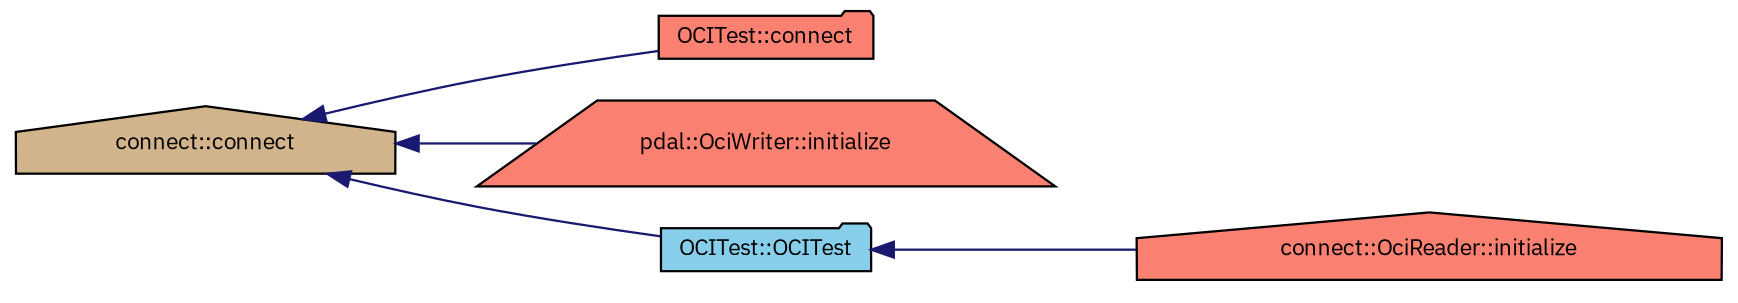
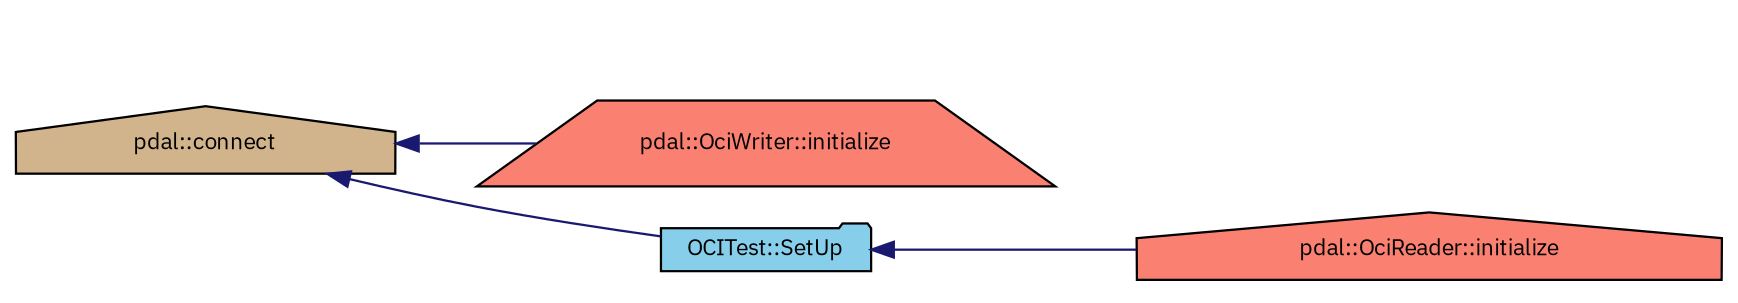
node "OCITest::connect": removed
node "connect::connect": label "connect::connect" -> "pdal::connect"
node "OCITest::OCITest": label "OCITest::OCITest" -> "OCITest::SetUp"
node "connect::OciReader::initialize": label "connect::OciReader::initialize" -> "pdal::OciReader::initialize"
